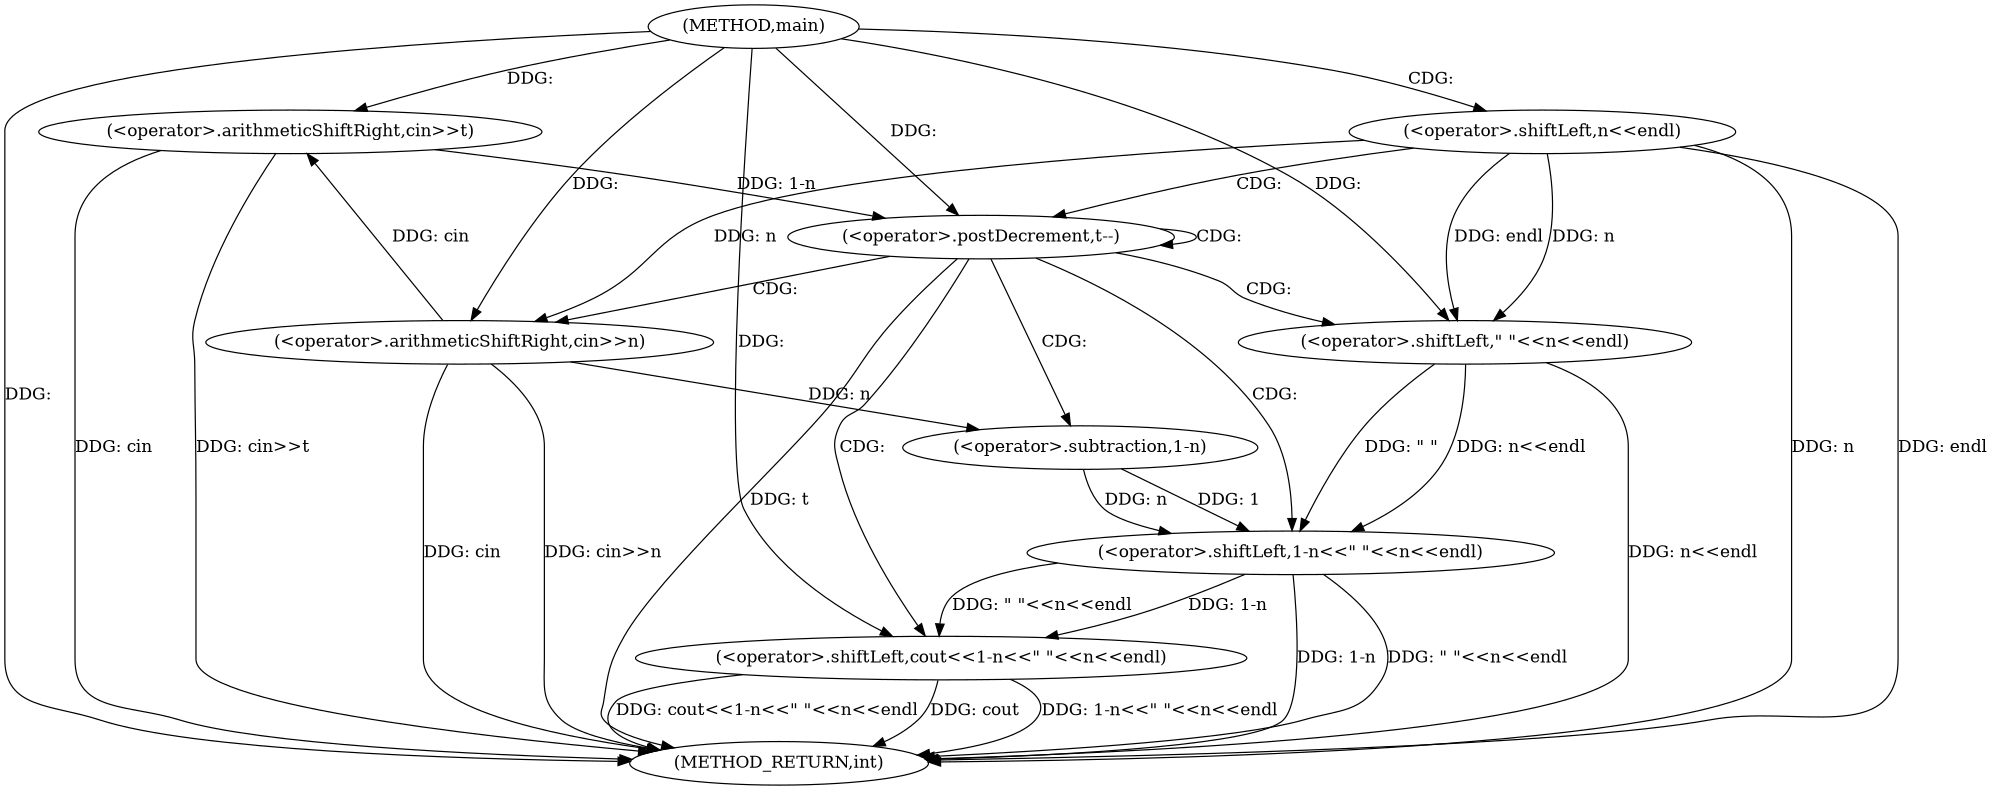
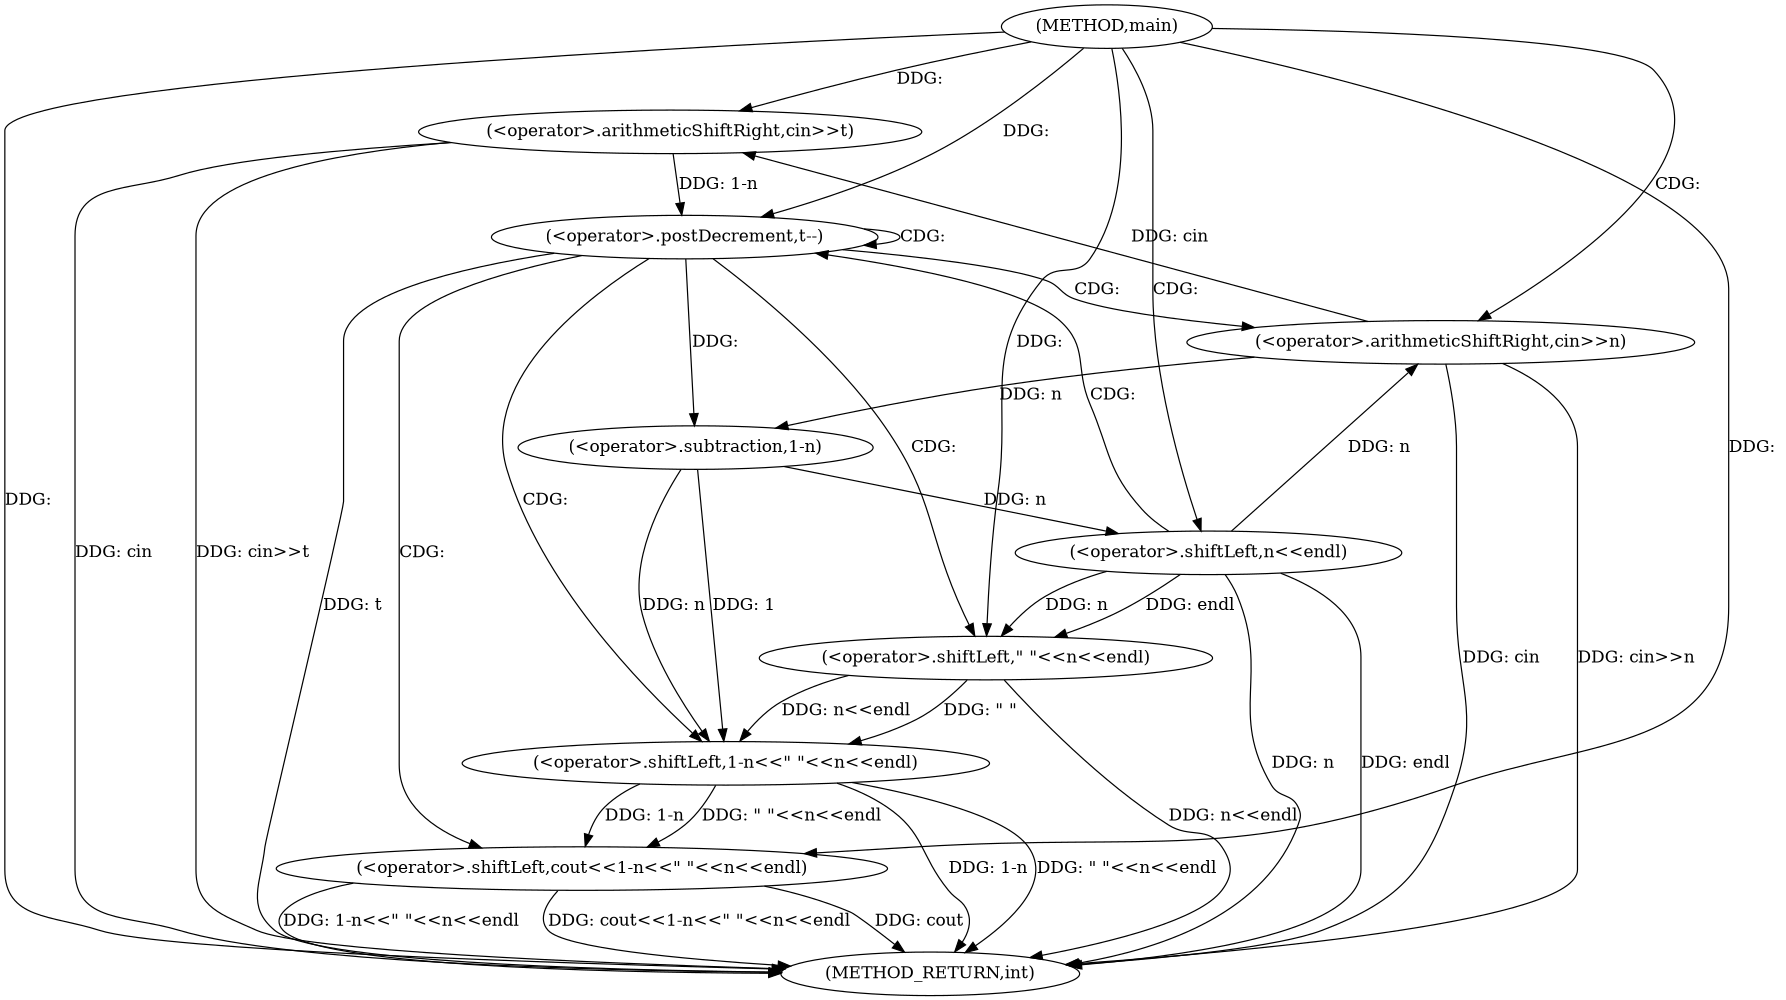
edge "(METHOD,main)" -> "(<operator>.arithmeticShiftRight,cin>>n)": label "DDG: " -> "CDG: "
edge "(<operator>.postDecrement,t--)" -> "(<operator>.subtraction,1-n)": label "CDG: " -> "DDG: "
edge "(<operator>.subtraction,1-n)" -> "(<operator>.shiftLeft,n<<endl)": added, label "DDG: n"
